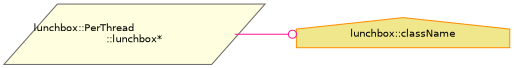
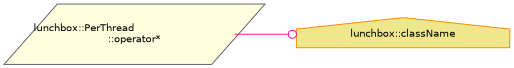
node "lunchbox::PerThread ::lunchbox*": label "lunchbox::PerThread ::lunchbox*" -> "lunchbox::PerThread ::operator*"
